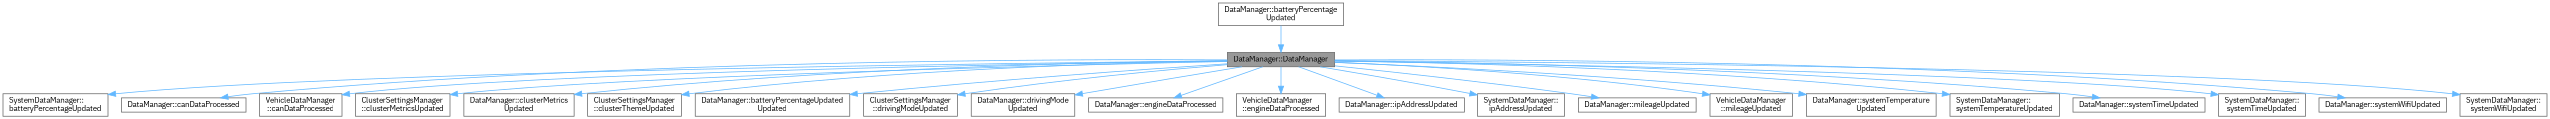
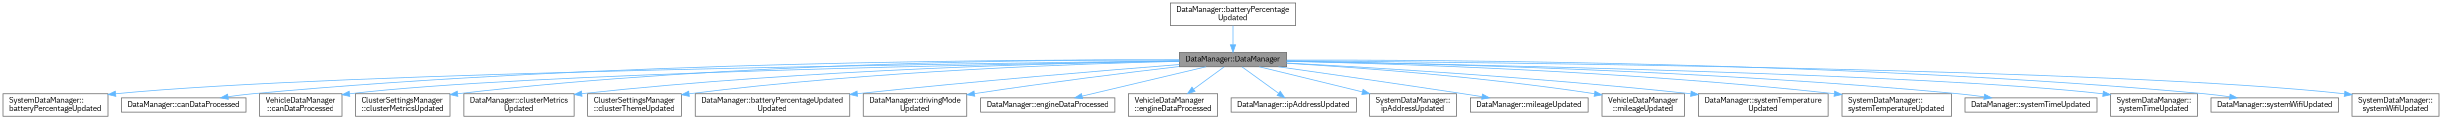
node "ClusterSettingsManager ::drivingModeUpdated": removed
